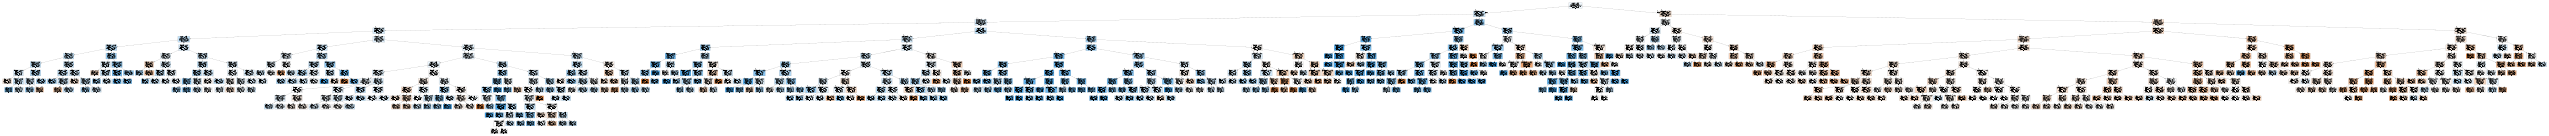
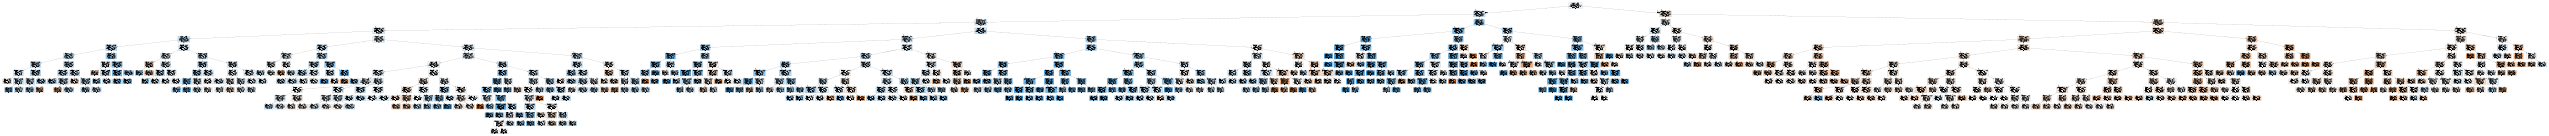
node "gini = 0.472 samples = 42 value = [26, 16] class = False": fillcolor #f5cfb3 -> #83c2ef
